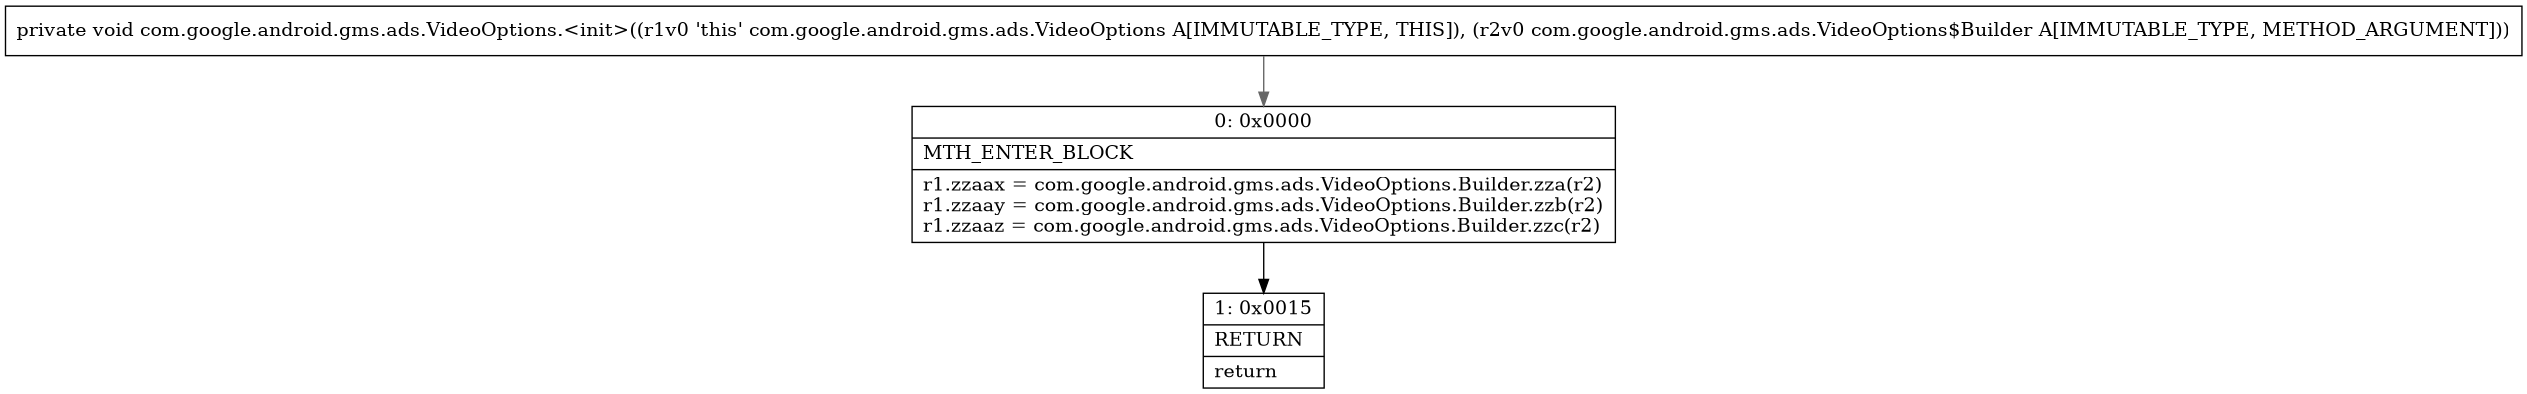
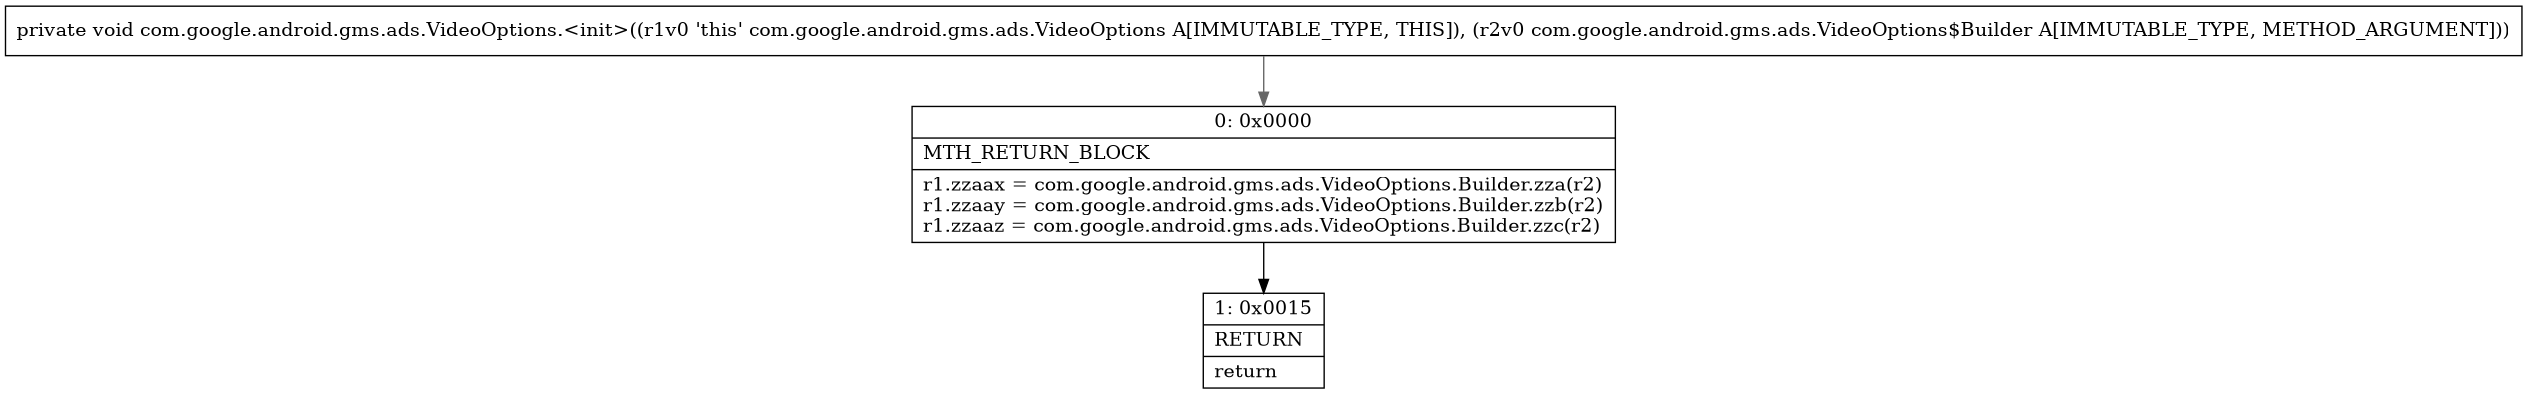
node "0: 0x0000": text "MTH_ENTER_BLOCK" -> "MTH_RETURN_BLOCK"
